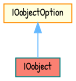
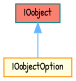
edge "IOobject" -> "IOobjectOption": reversed
